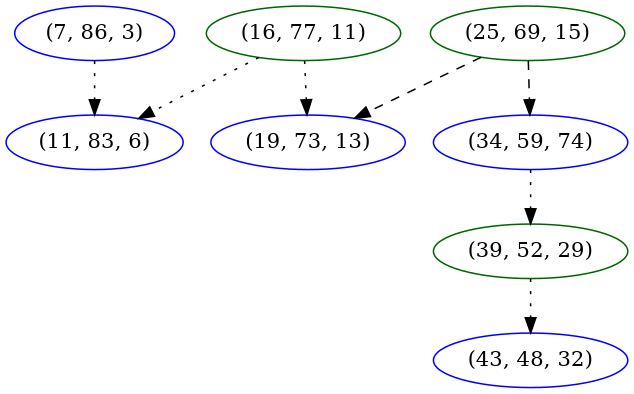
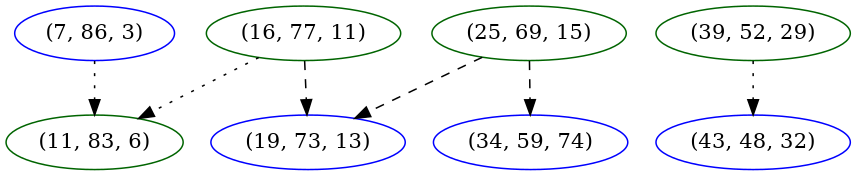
edge "(16, 77, 11)" -> "(19, 73, 13)": style dotted -> dashed
node "(11, 83, 6)": color blue -> darkgreen
edge "(34, 59, 74)" -> "(39, 52, 29)": removed
